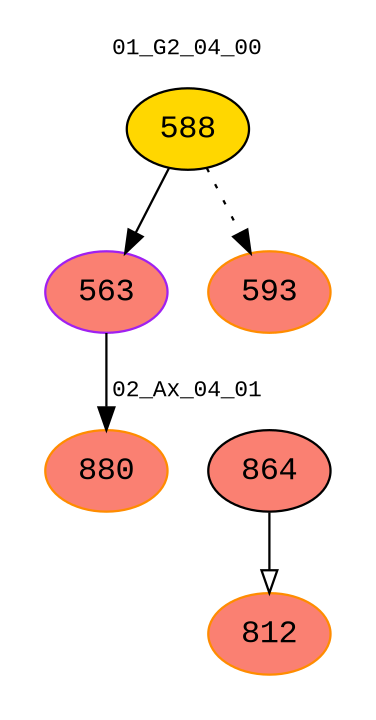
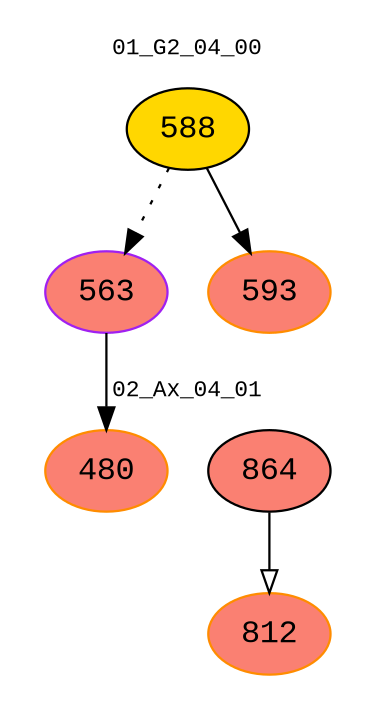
edge "588" -> "563": style solid -> dotted
edge "588" -> "593": style dotted -> solid
node "880": label "880" -> "480"
